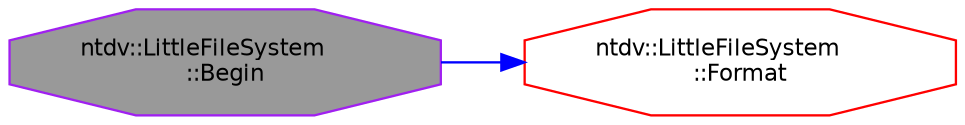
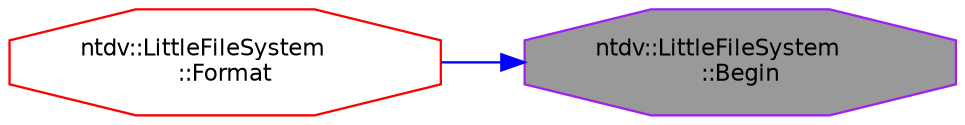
edge "ntdv::LittleFileSystem ::Begin" -> "ntdv::LittleFileSystem ::Format": reversed
